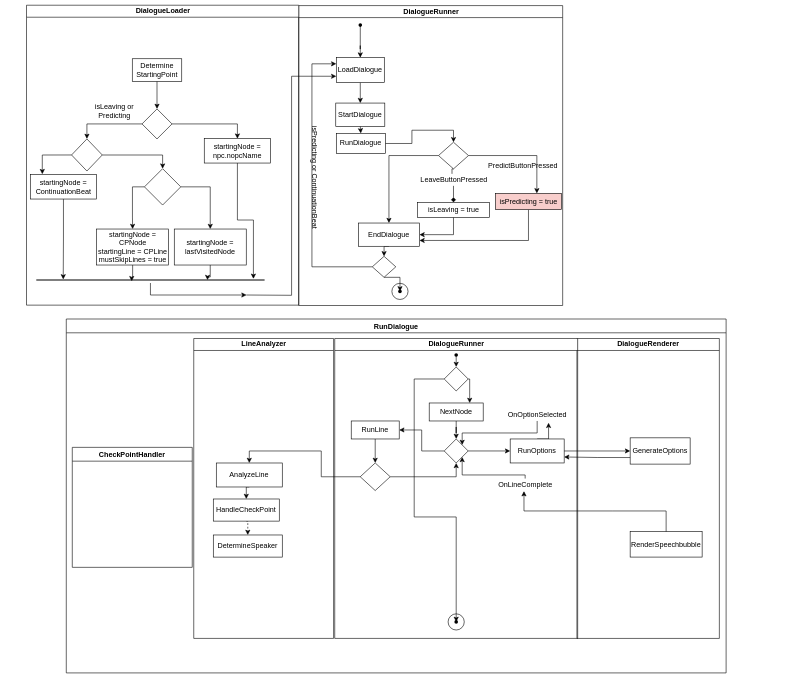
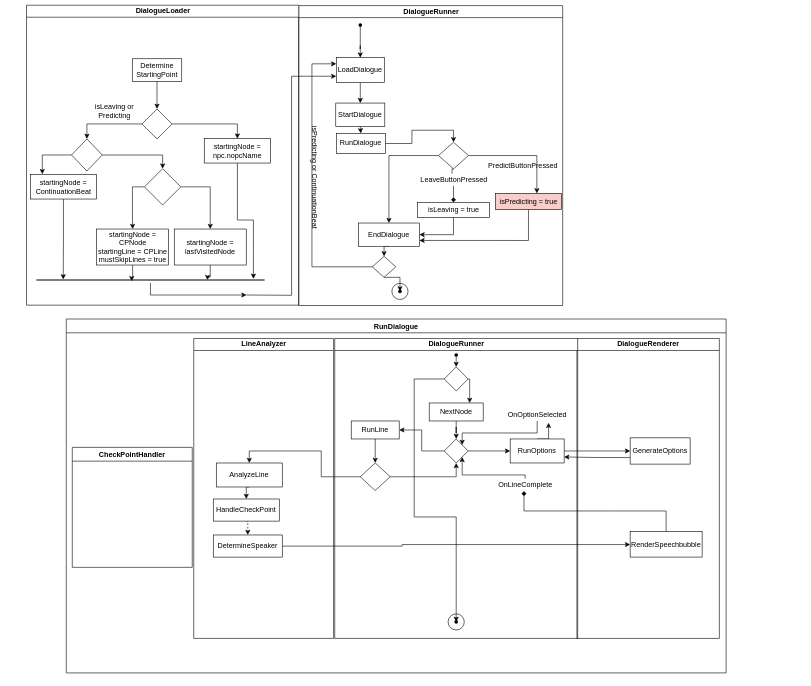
edge "RenderSpeechbubble" -> "OnLineComplete": arrowhead classic -> diamond
edge "DetermineSpeaker" -> "RenderSpeechbubble": added
